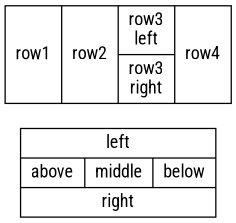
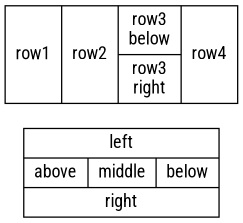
node "row1": text "left" -> "below"
